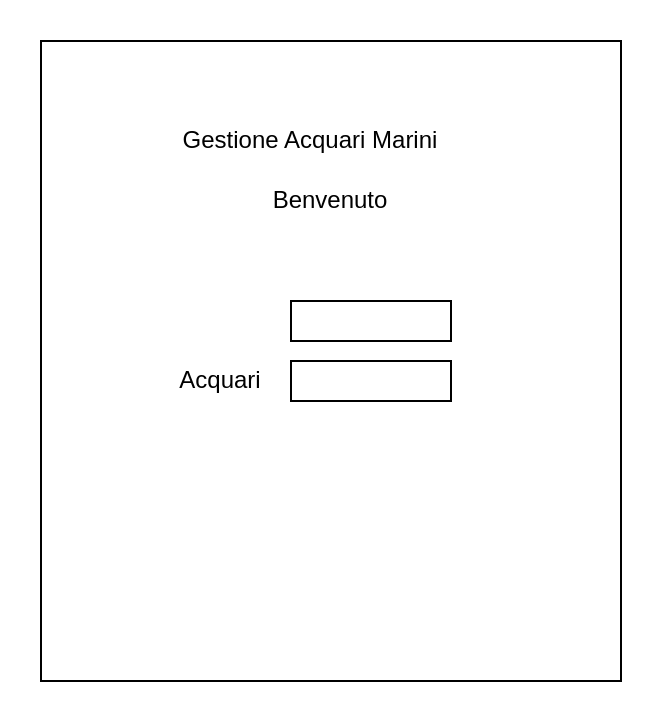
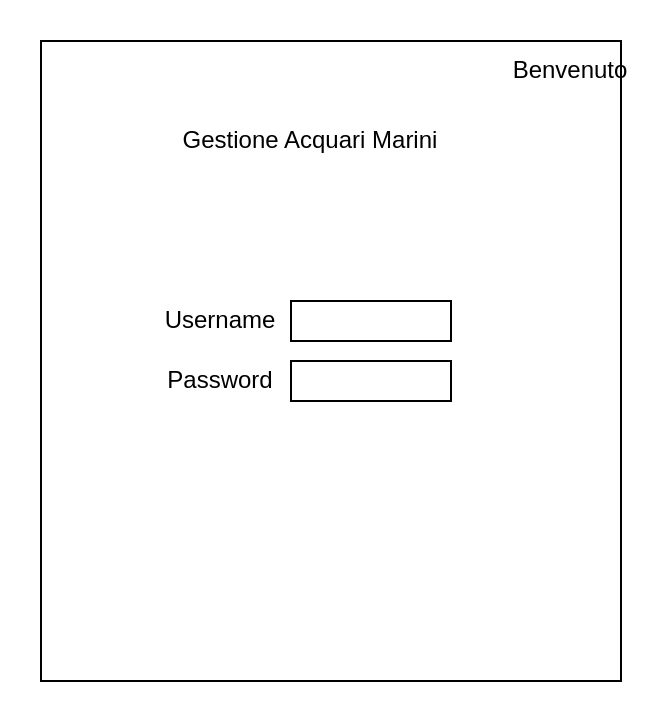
node "Benvenuto": moved (331, 201) -> (571, 71)
node "Username": added
node "Acquari": label "Acquari" -> "Password"
